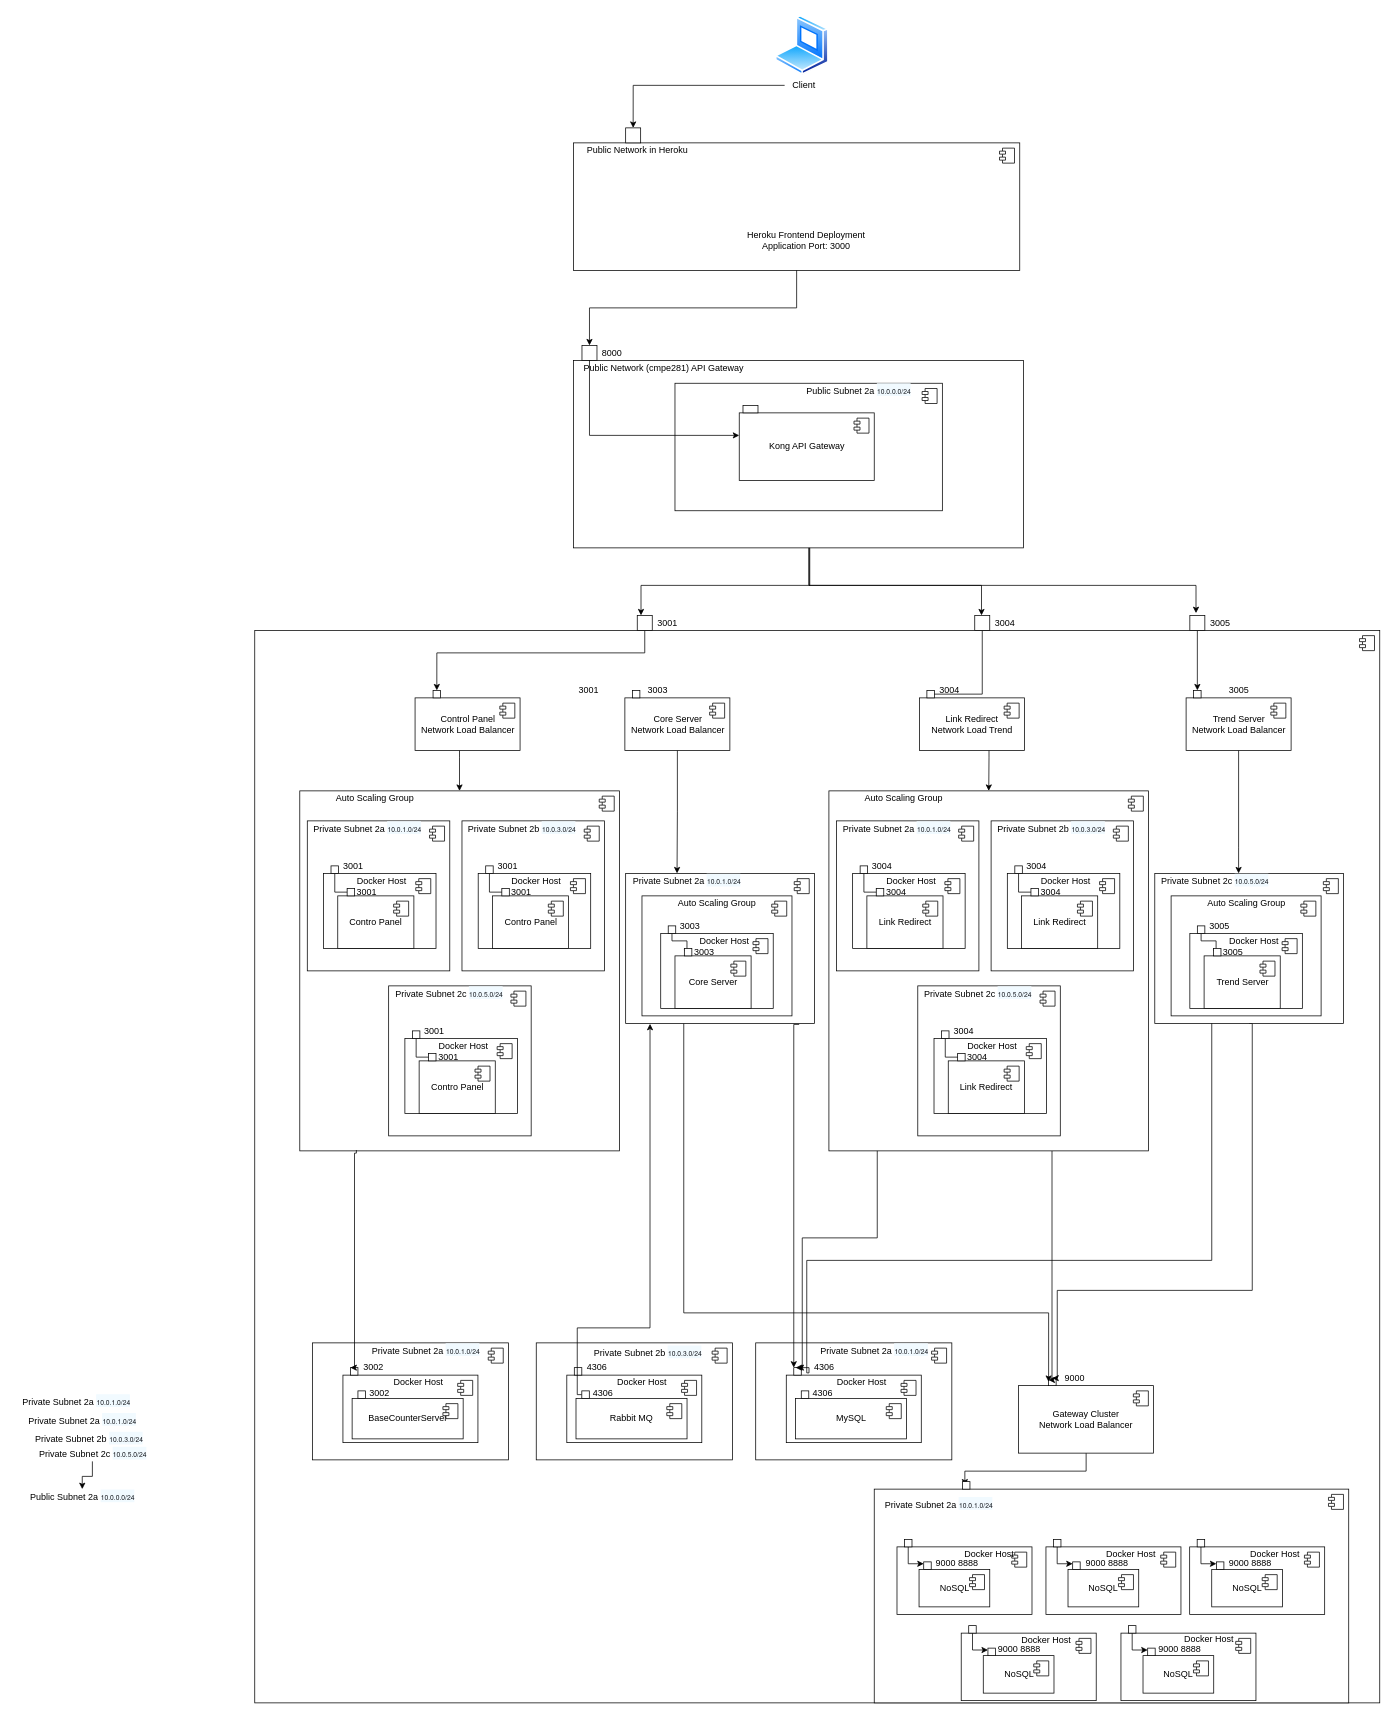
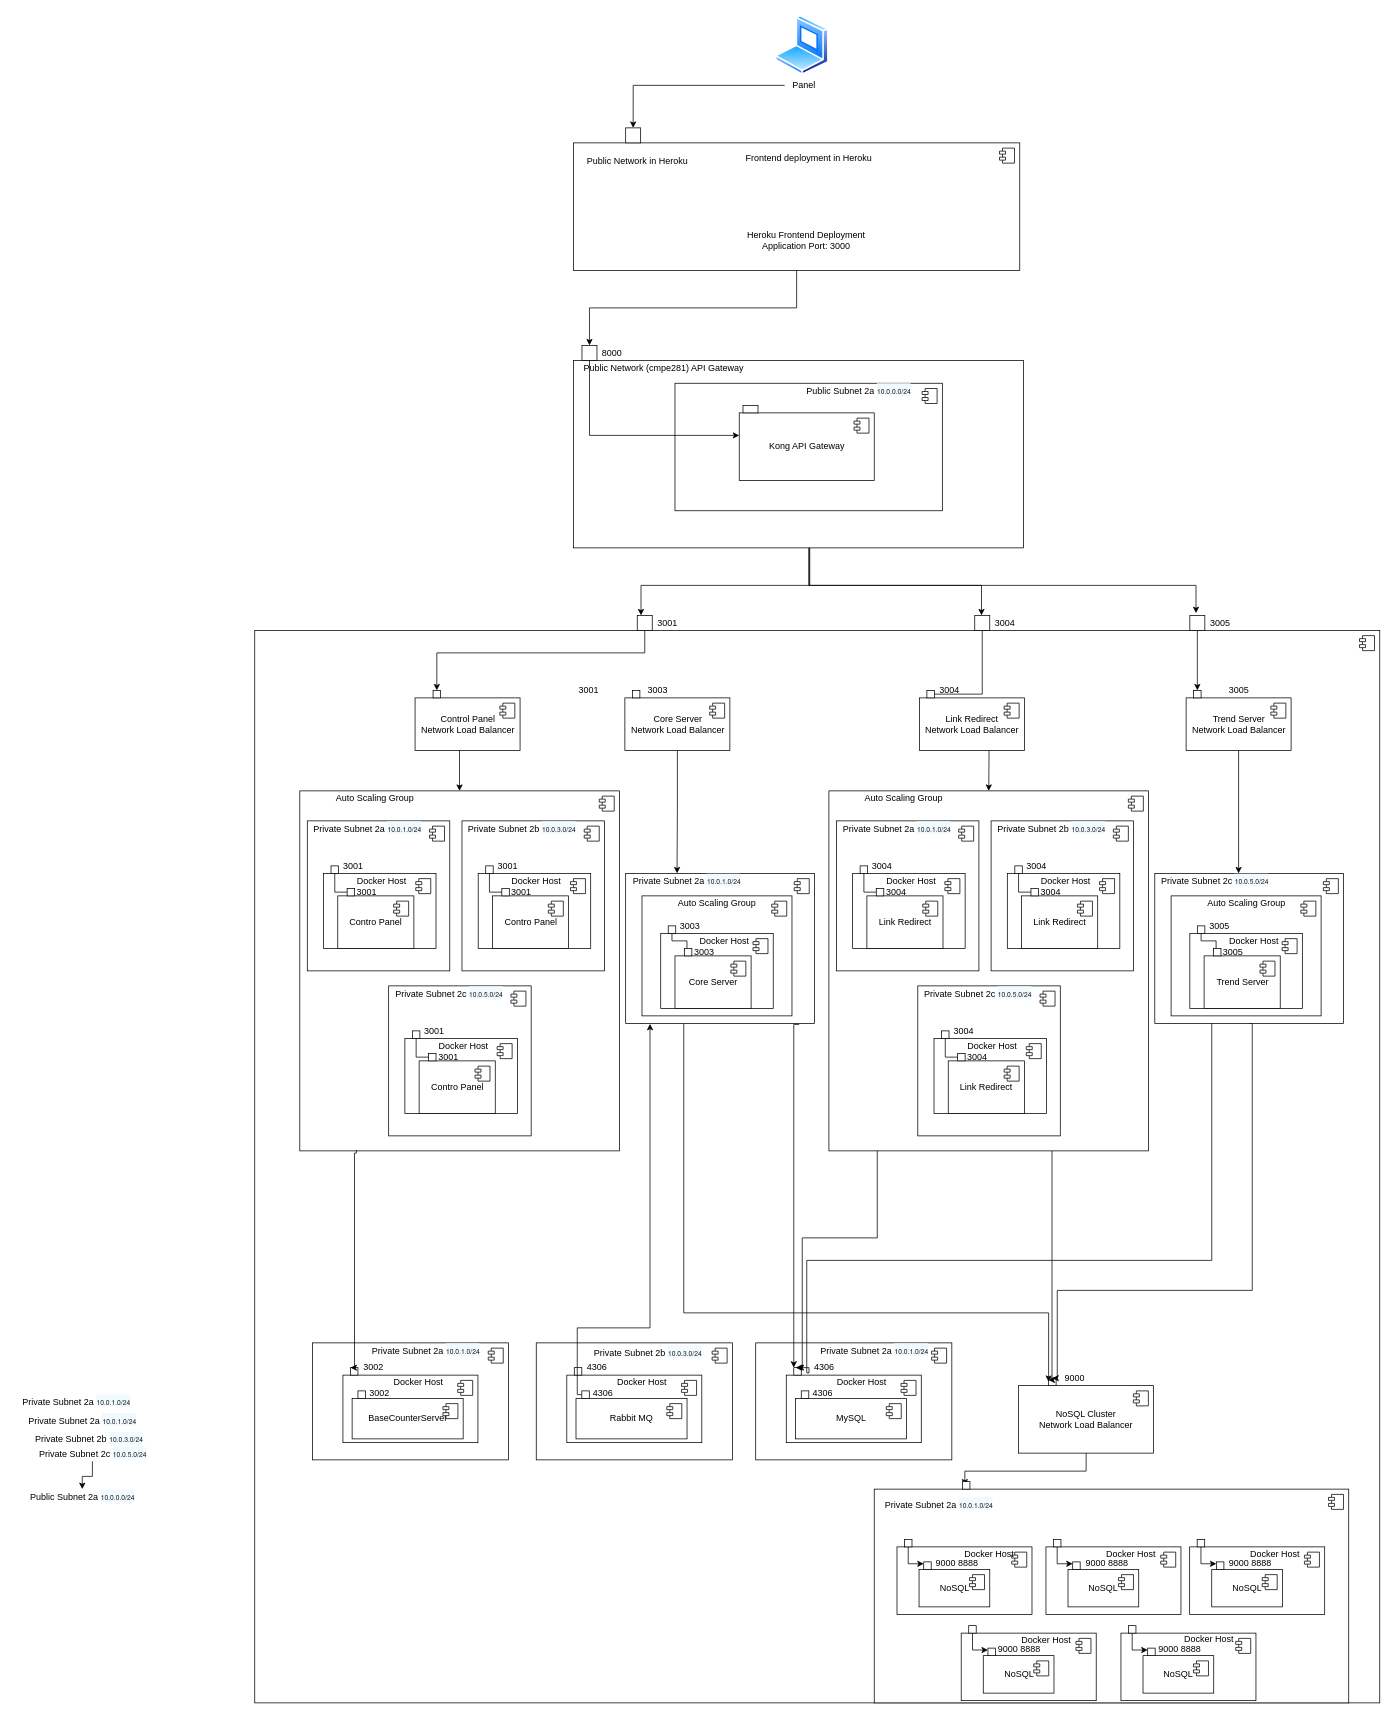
node "Client": label "Client" -> "Panel"
node "Public Network in Heroku": moved (637, 150) -> (637, 162)
node "Frontend deployment in Heroku": added
node "Link Redirect Network Load Trend": label "Link Redirect Network Load Trend" -> "Link Redirect Network Load Balancer"
node "Gateway Cluster Network Load Balancer": label "Gateway Cluster Network Load Balancer" -> "NoSQL Cluster Network Load Balancer"
